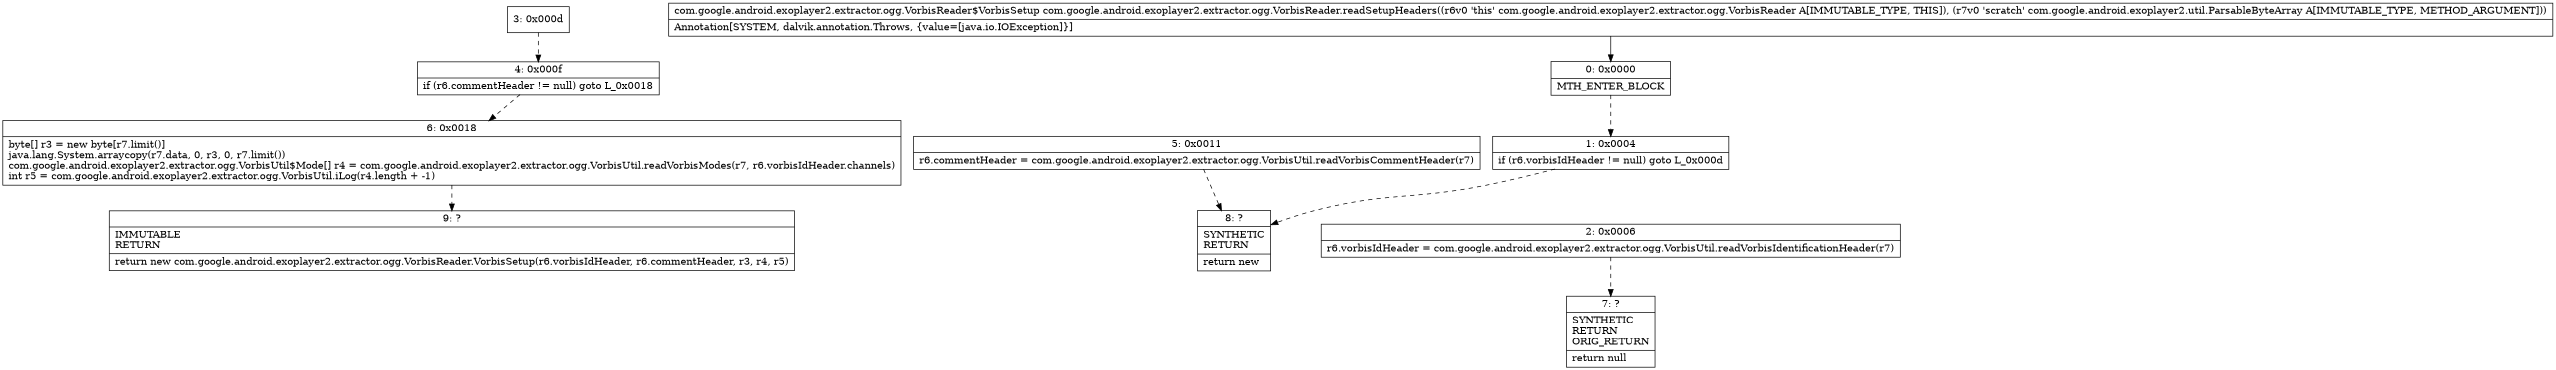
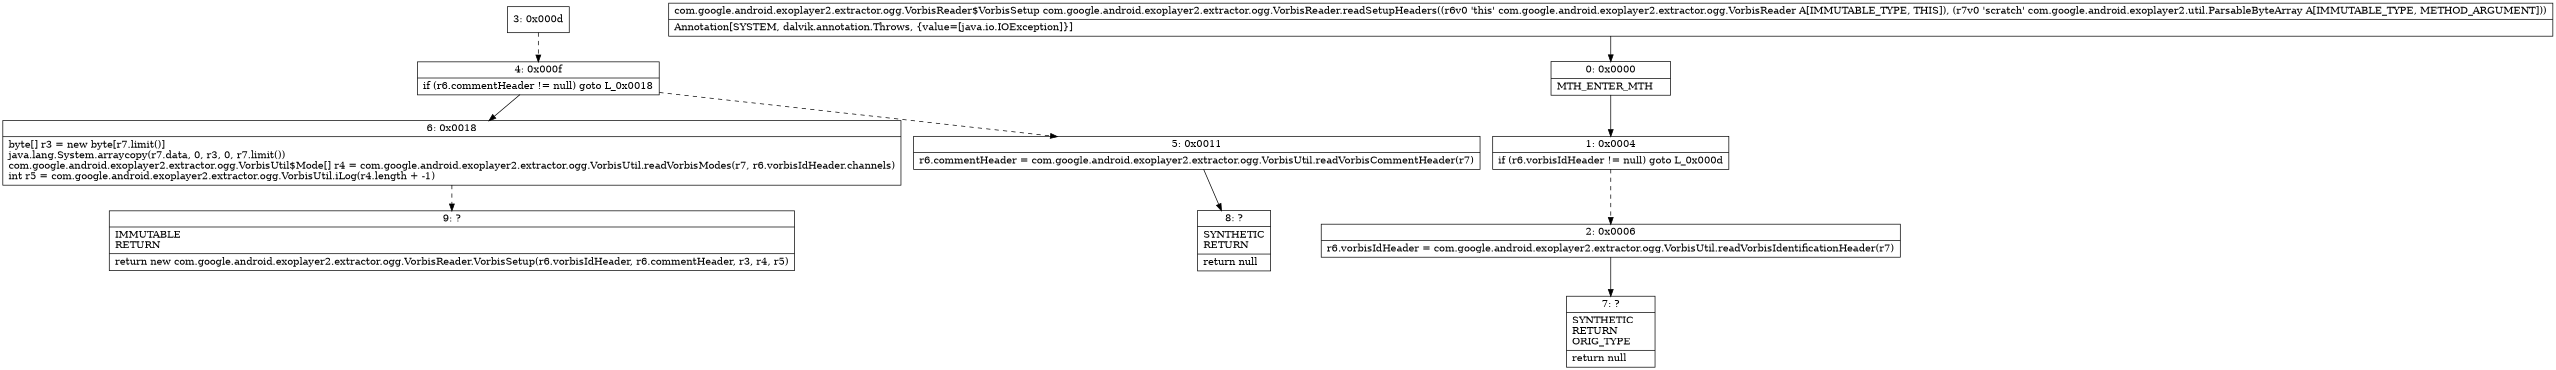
node "0: 0x0000": text "MTH_ENTER_BLOCK" -> "MTH_ENTER_MTH"
edge "4: 0x000f" -> "6: 0x0018": style dashed -> solid
edge "0: 0x0000" -> "1: 0x0004": style dashed -> solid
edge "4: 0x000f" -> "5: 0x0011": added
edge "5: 0x0011" -> "8: ?": style dashed -> solid
edge "1: 0x0004" -> "8: ?": now "1: 0x0004" -> "2: 0x0006"
node "8: ?": text "return new" -> "return null"
edge "2: 0x0006" -> "7: ?": style dashed -> solid
node "7: ?": text "ORIG_RETURN" -> "ORIG_TYPE"
